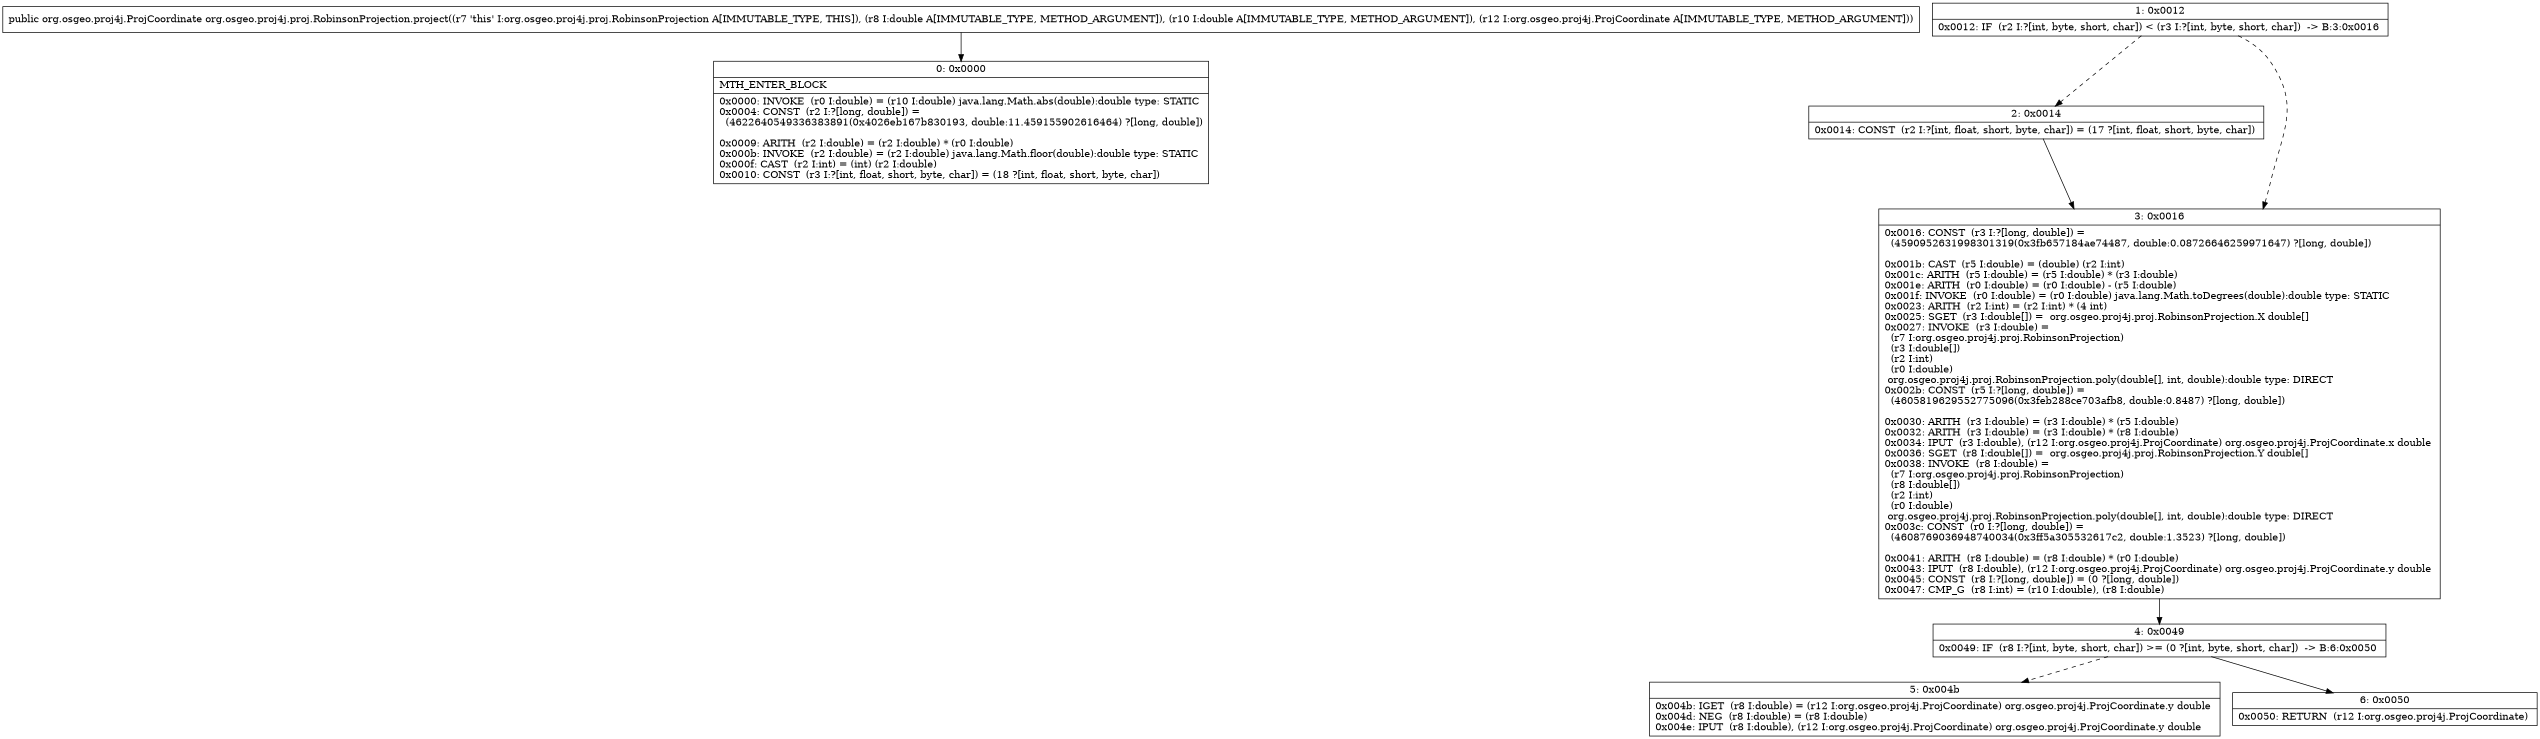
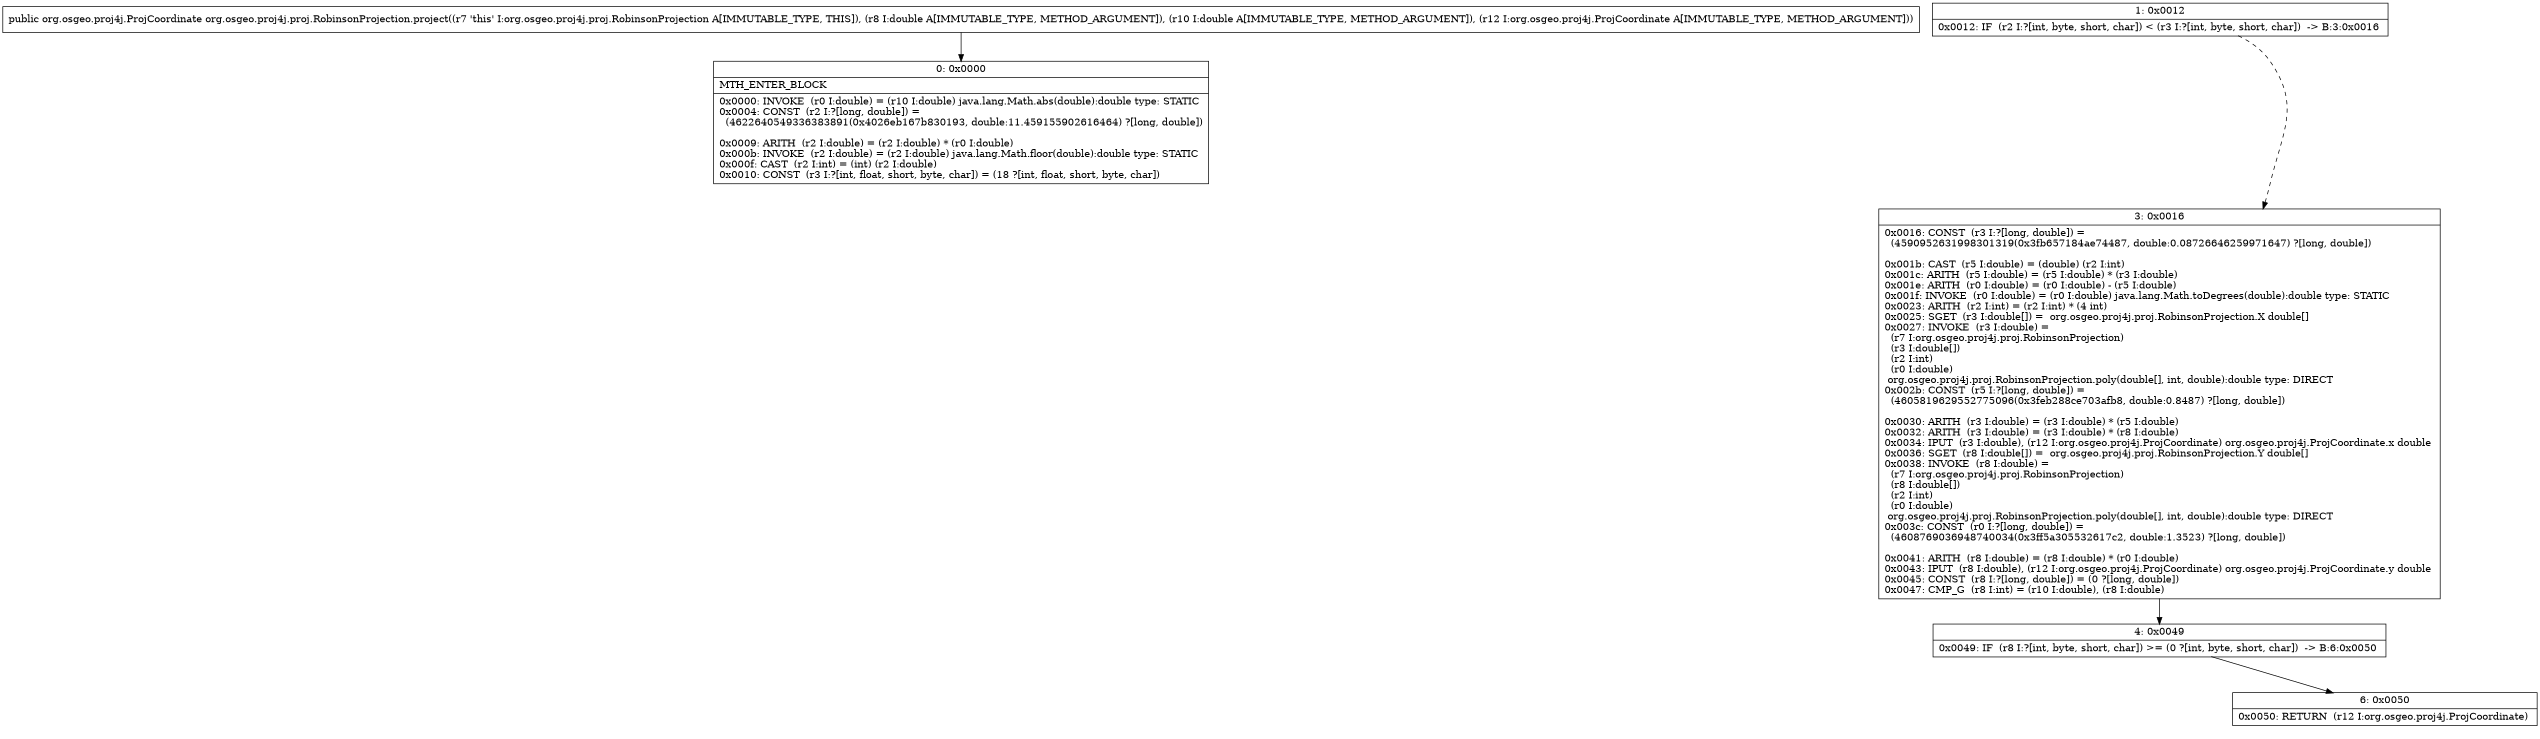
node "2: 0x0014": removed
node "5: 0x004b": removed
